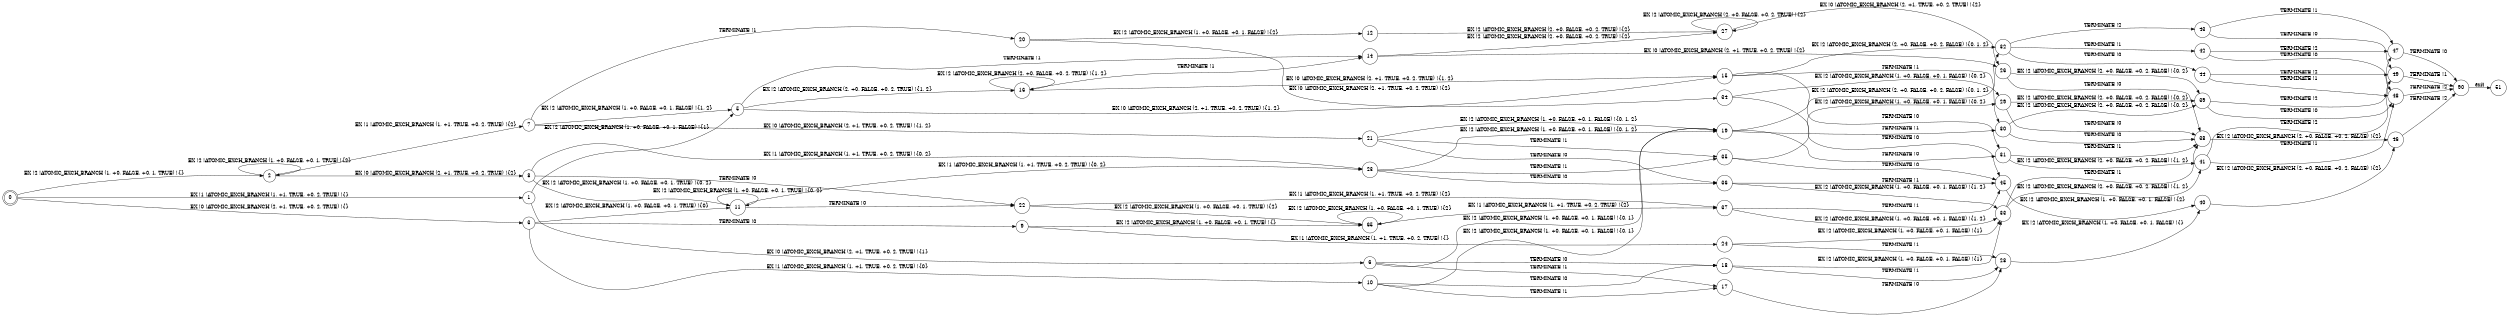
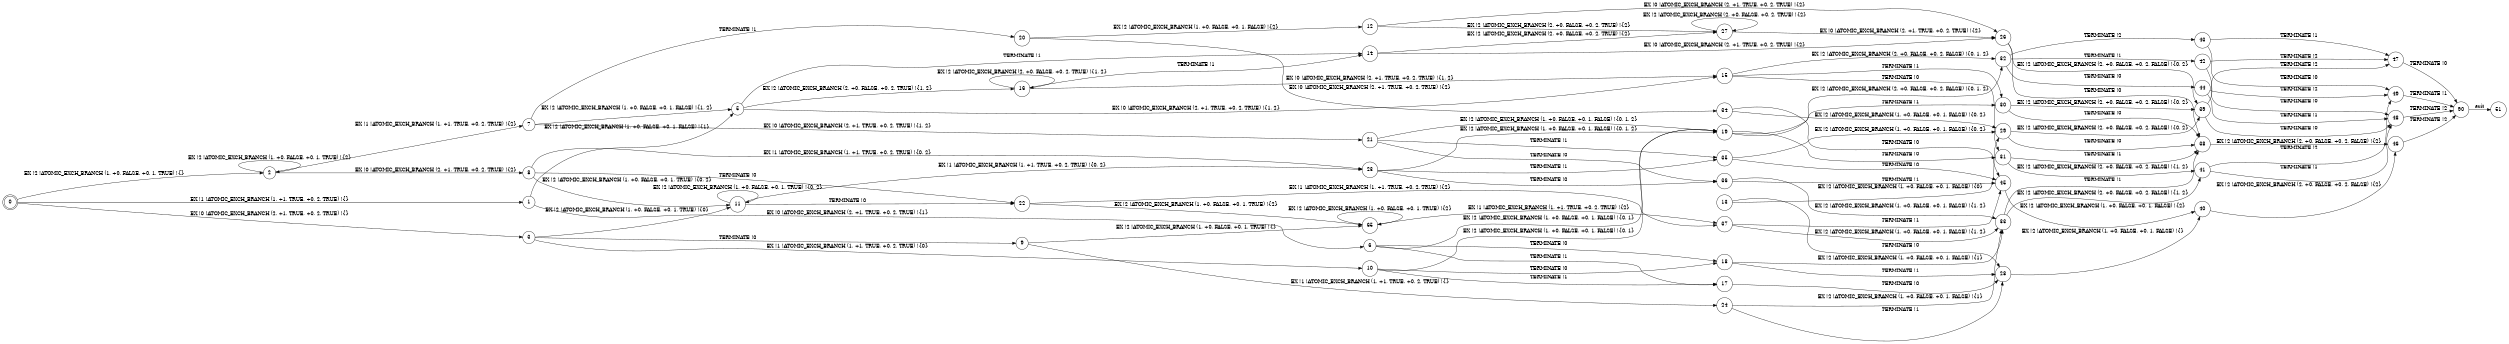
edge "12" -> "26": added, label "EX !0 !ATOMIC_EXCH_BRANCH (2, +1, TRUE, +0, 2, TRUE) !{2}"
node "13": added
